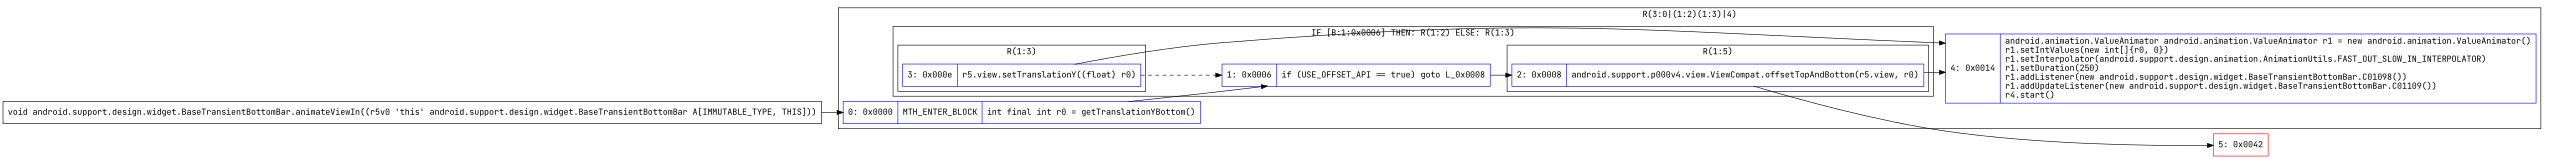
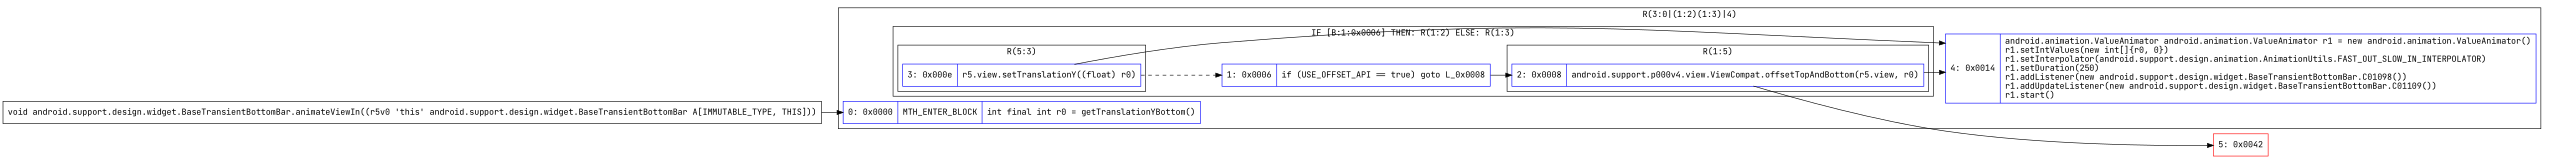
cluster "R(1:3)": label "R(1:3)" -> "R(5:3)"
edge "0: 0x0000" -> "1: 0x0006": removed
node "4: 0x0014": text "r4.start()" -> "r1.start()"
